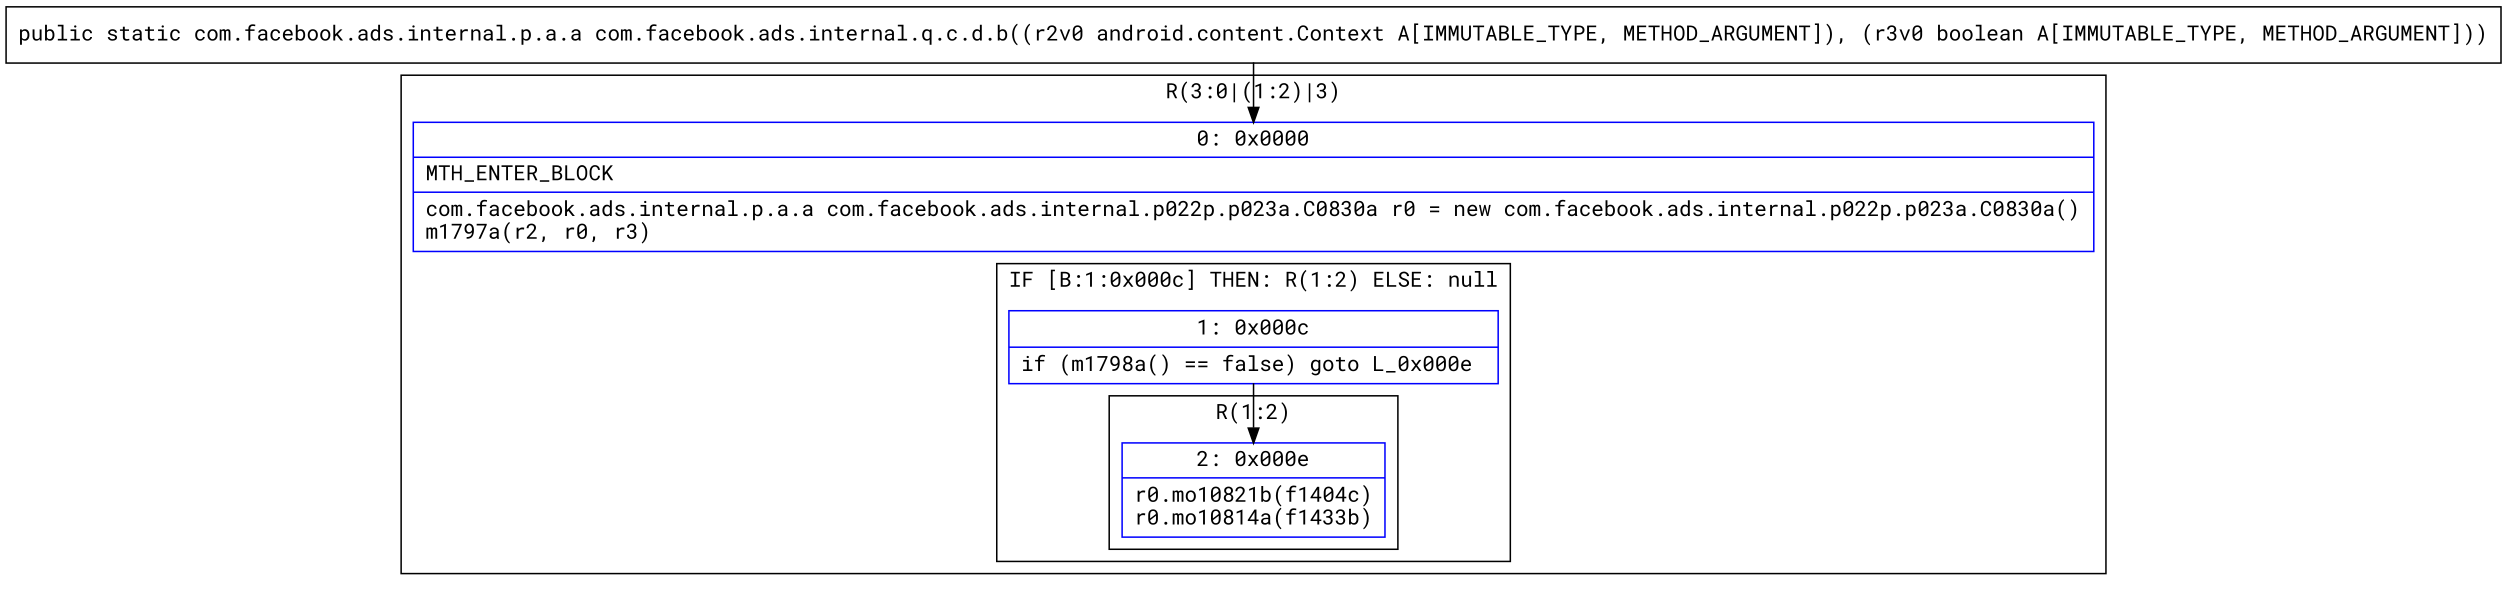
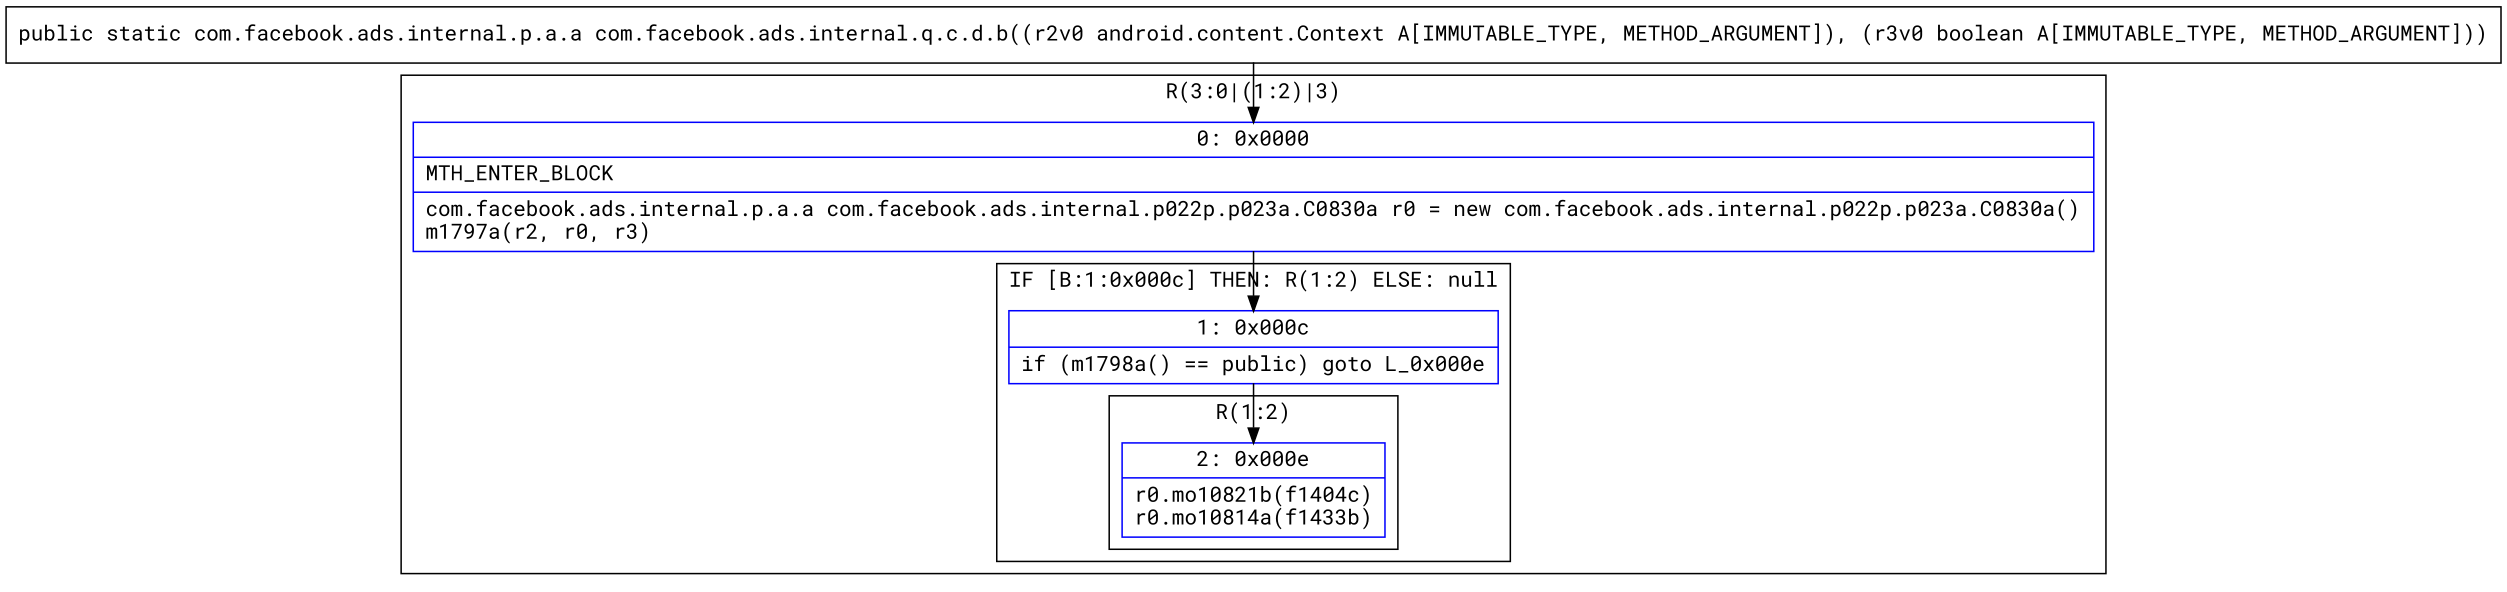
edge "0: 0x0000" -> "1: 0x000c": added
node "1: 0x000c": text "if (m1798a() == false) goto L_0x000e" -> "if (m1798a() == public) goto L_0x000e"
